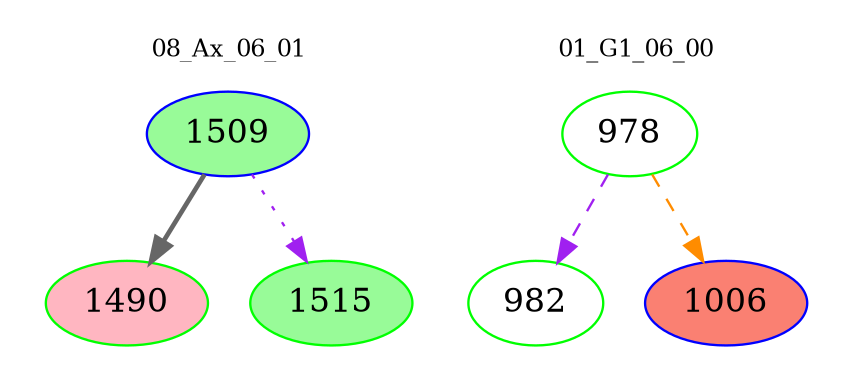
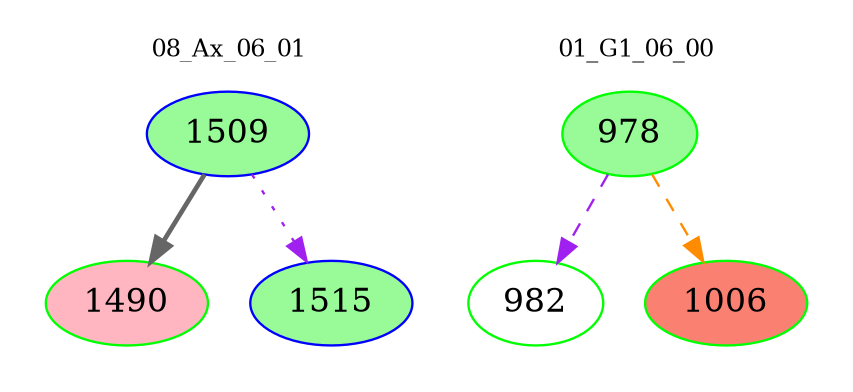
node "978": fillcolor white -> palegreen
node "1515": color green -> blue
node "1006": color blue -> green
